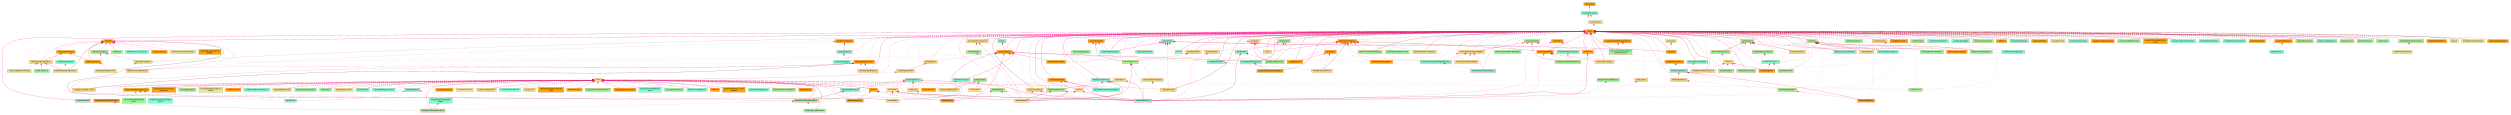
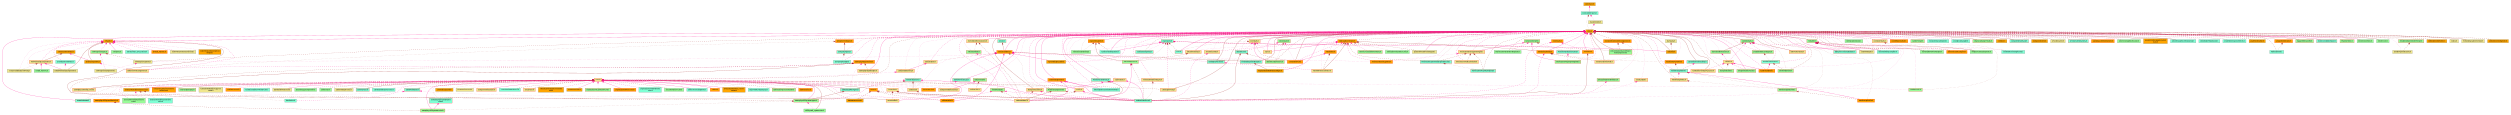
edge "GenericAccessibleInterfaces.h" -> "Stats.h": removed
